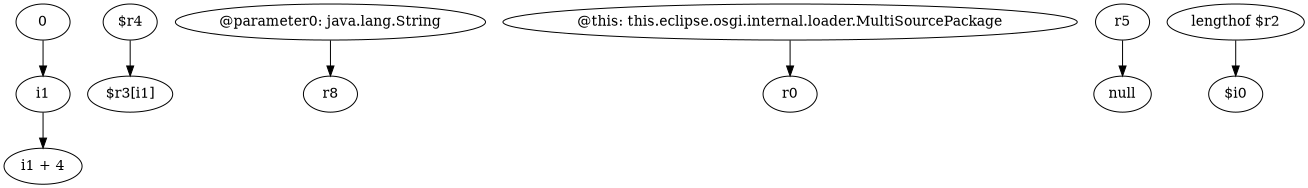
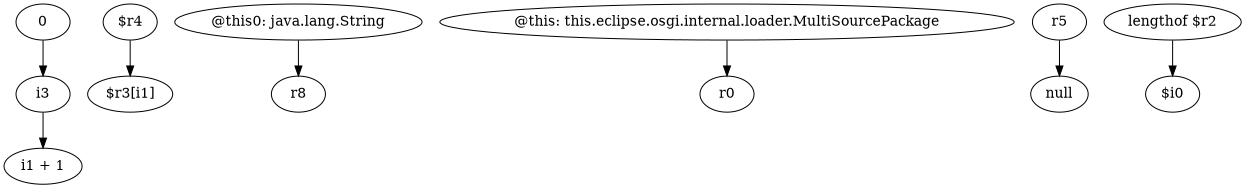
node "@parameter0: java.lang.String": label "@parameter0: java.lang.String" -> "@this0: java.lang.String"
node "i1": label "i1" -> "i3"
node "i1 + 4": label "i1 + 4" -> "i1 + 1"
